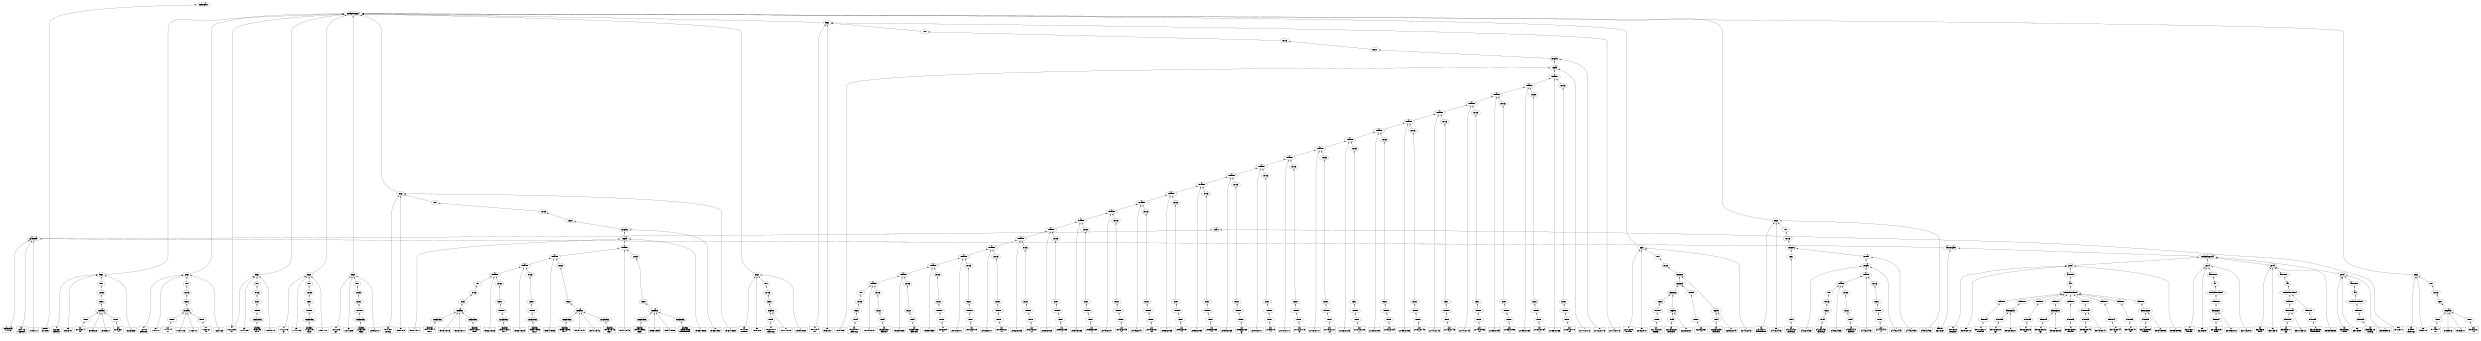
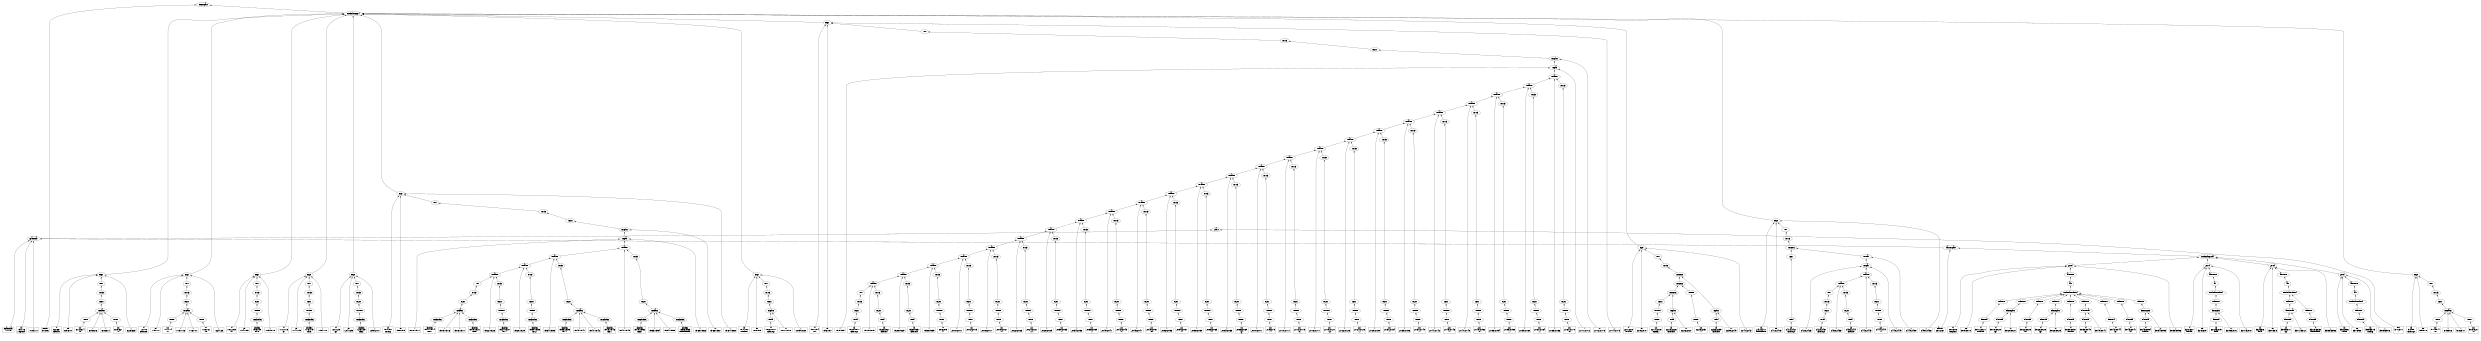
edge "Nodes[Nexpr]" -> "id 10:1-10:3 'lf'": now "Nodes[Nexpr]" -> "lexer_part"
